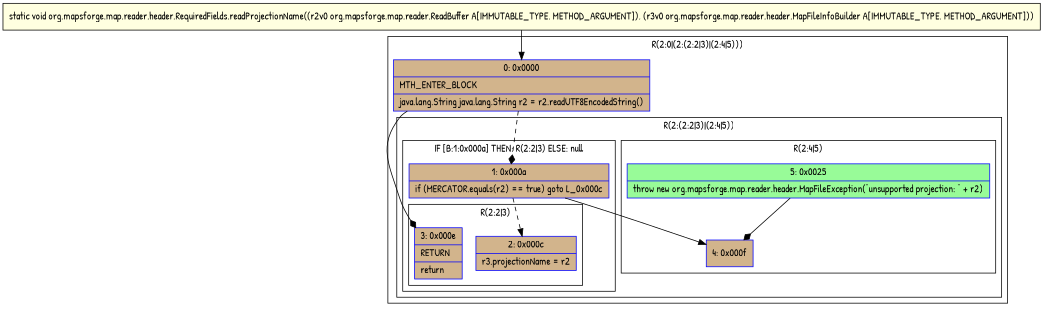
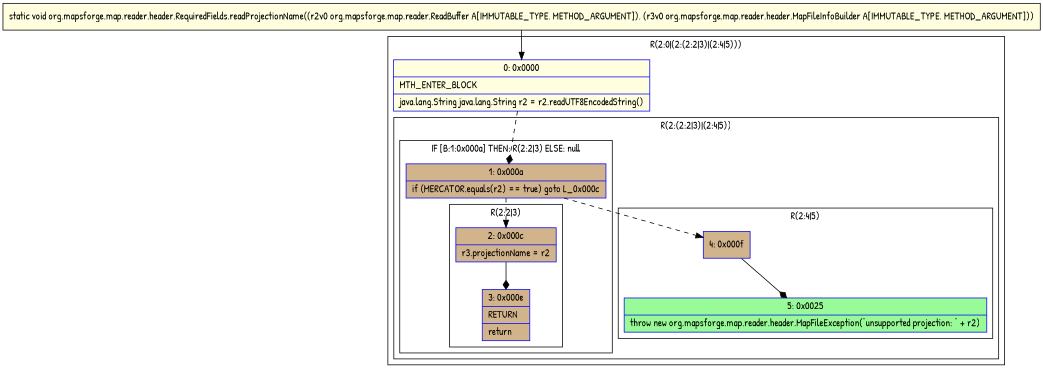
node "0: 0x0000": fillcolor tan -> lightyellow
edge "0: 0x0000" -> "3: 0x000e": now "2: 0x000c" -> "3: 0x000e"
edge "5: 0x0025" -> "4: 0x000f": reversed
edge "1: 0x000a" -> "4: 0x000f": style solid -> dashed
